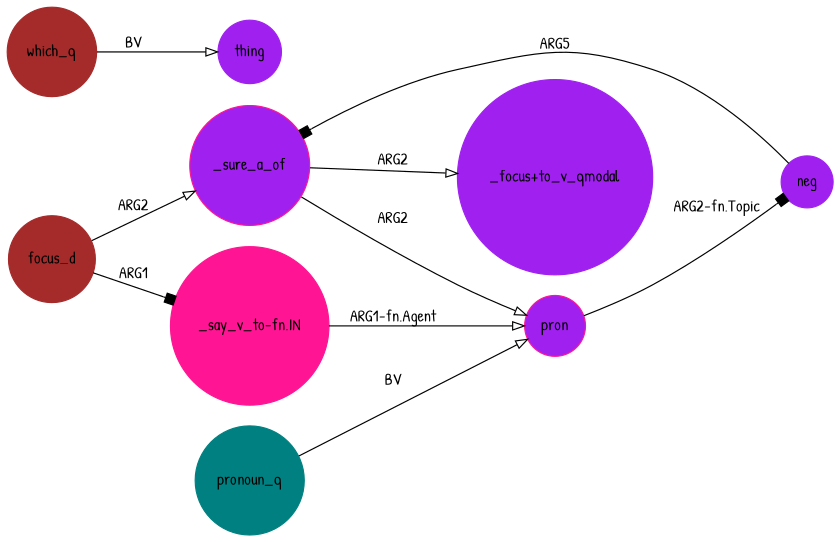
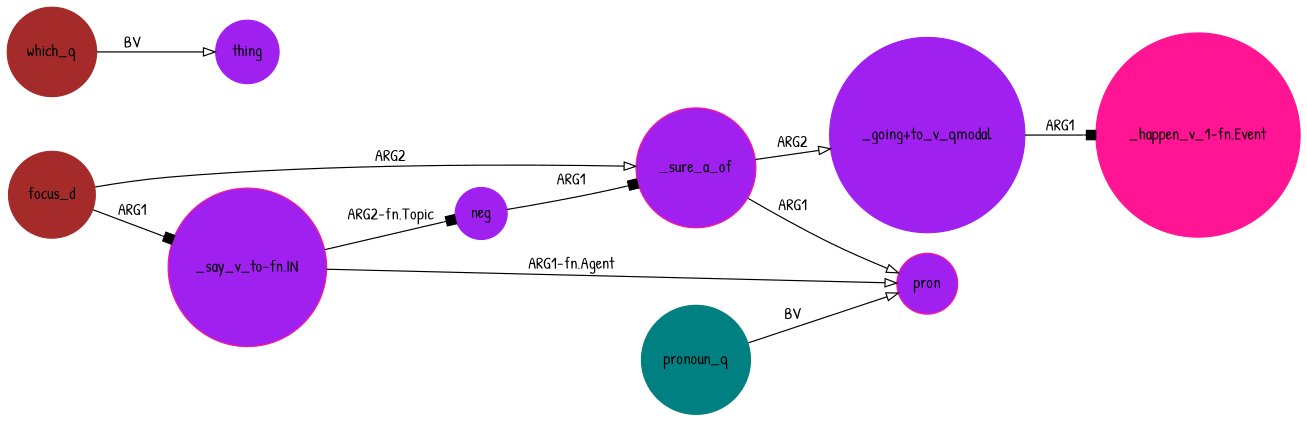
edge "neg" -> "_sure_a_of": label "ARG5" -> "ARG1"
node "_happen_v_1-fn.Event": added
node "_focus+to_v_qmodal": label "_focus+to_v_qmodal" -> "_going+to_v_qmodal"
edge "_sure_a_of" -> "pron": label "ARG2" -> "ARG1"
edge "pron" -> "neg": now "_say_v_to-fn.IN" -> "neg"
node "_say_v_to-fn.IN": fillcolor deeppink -> purple
